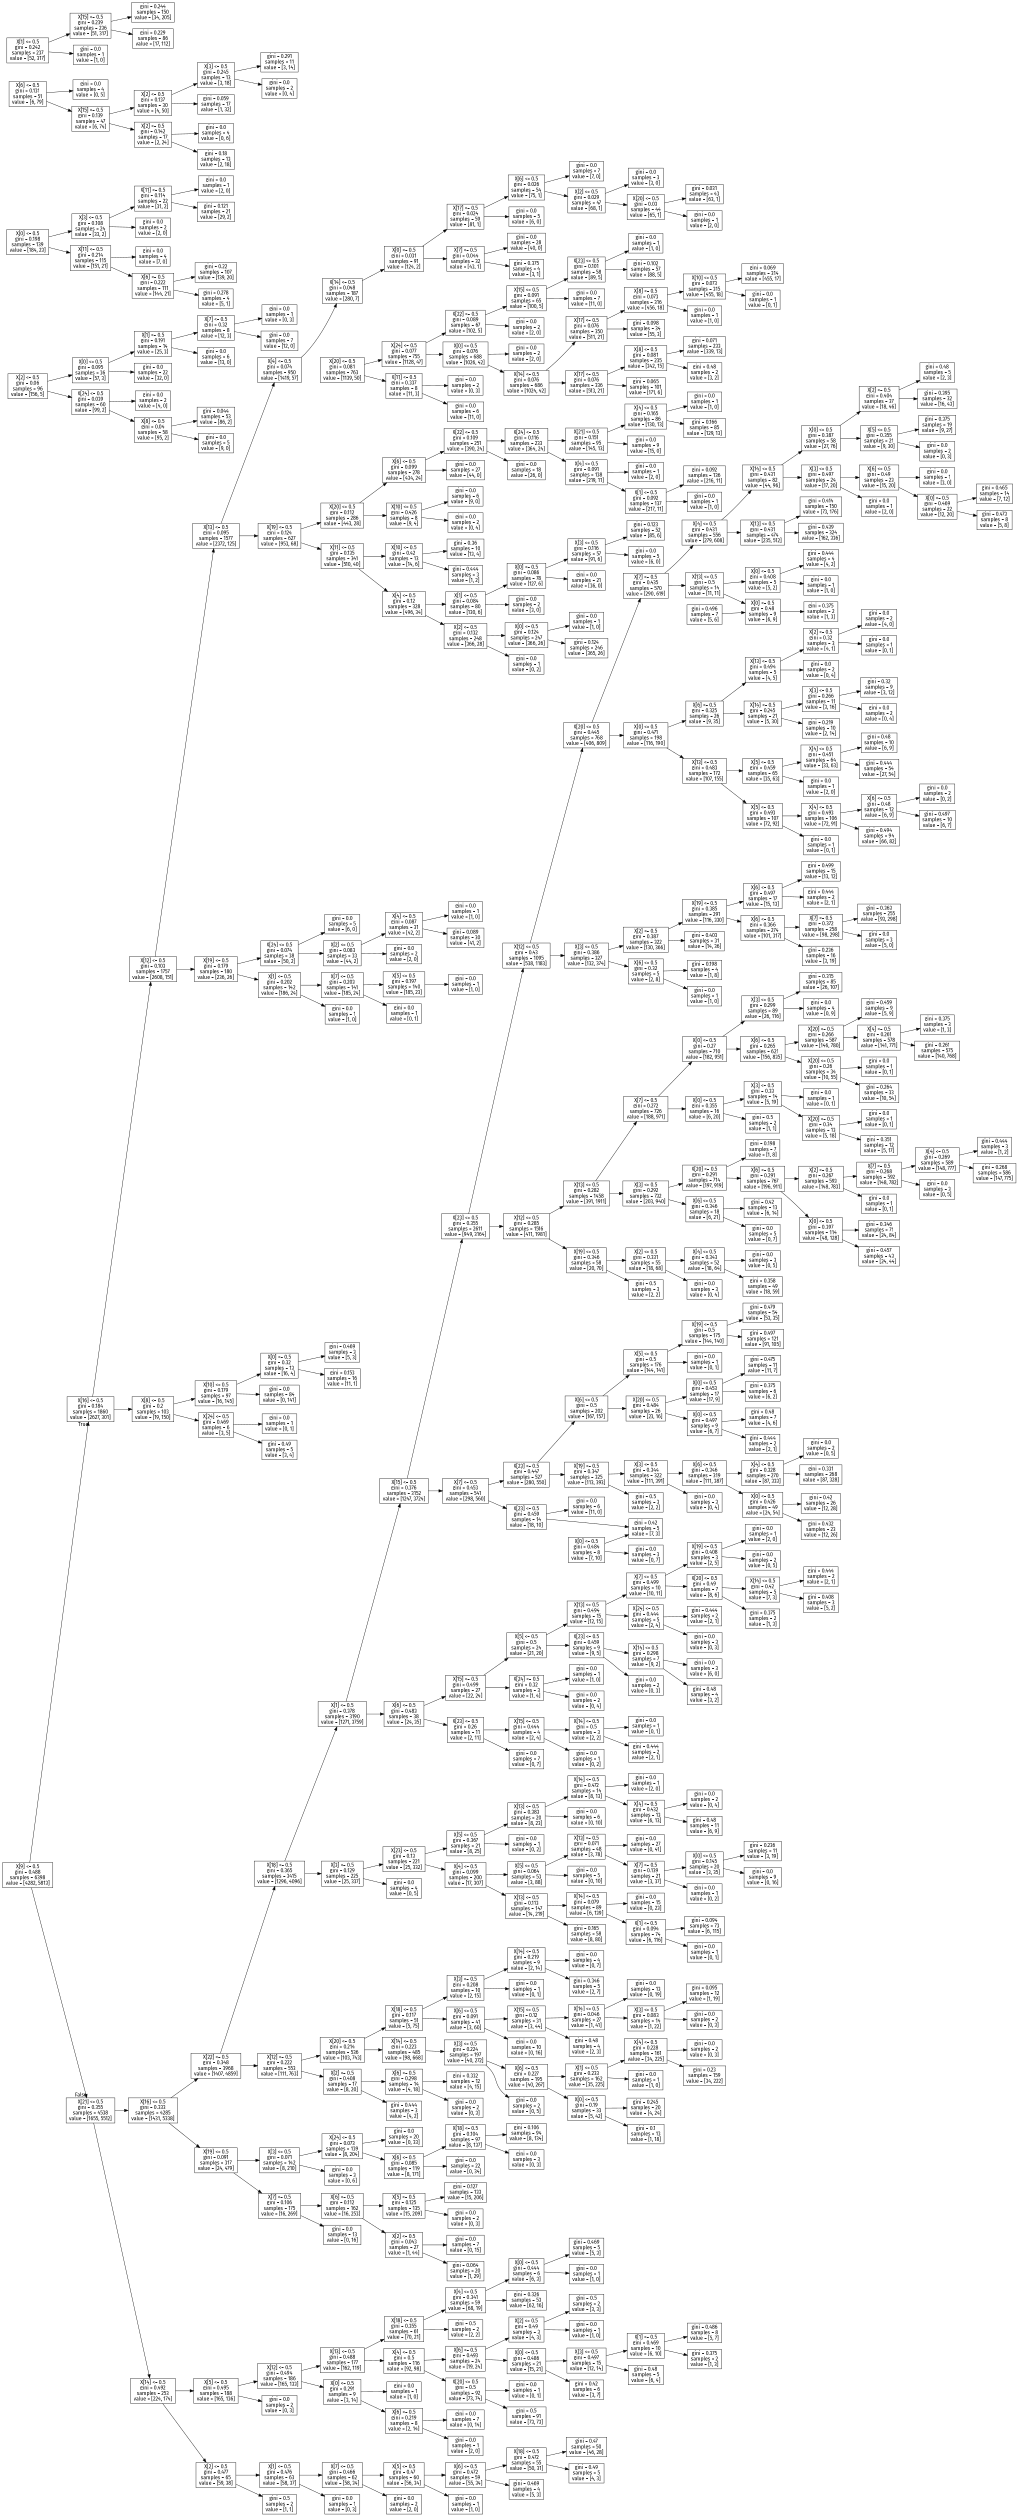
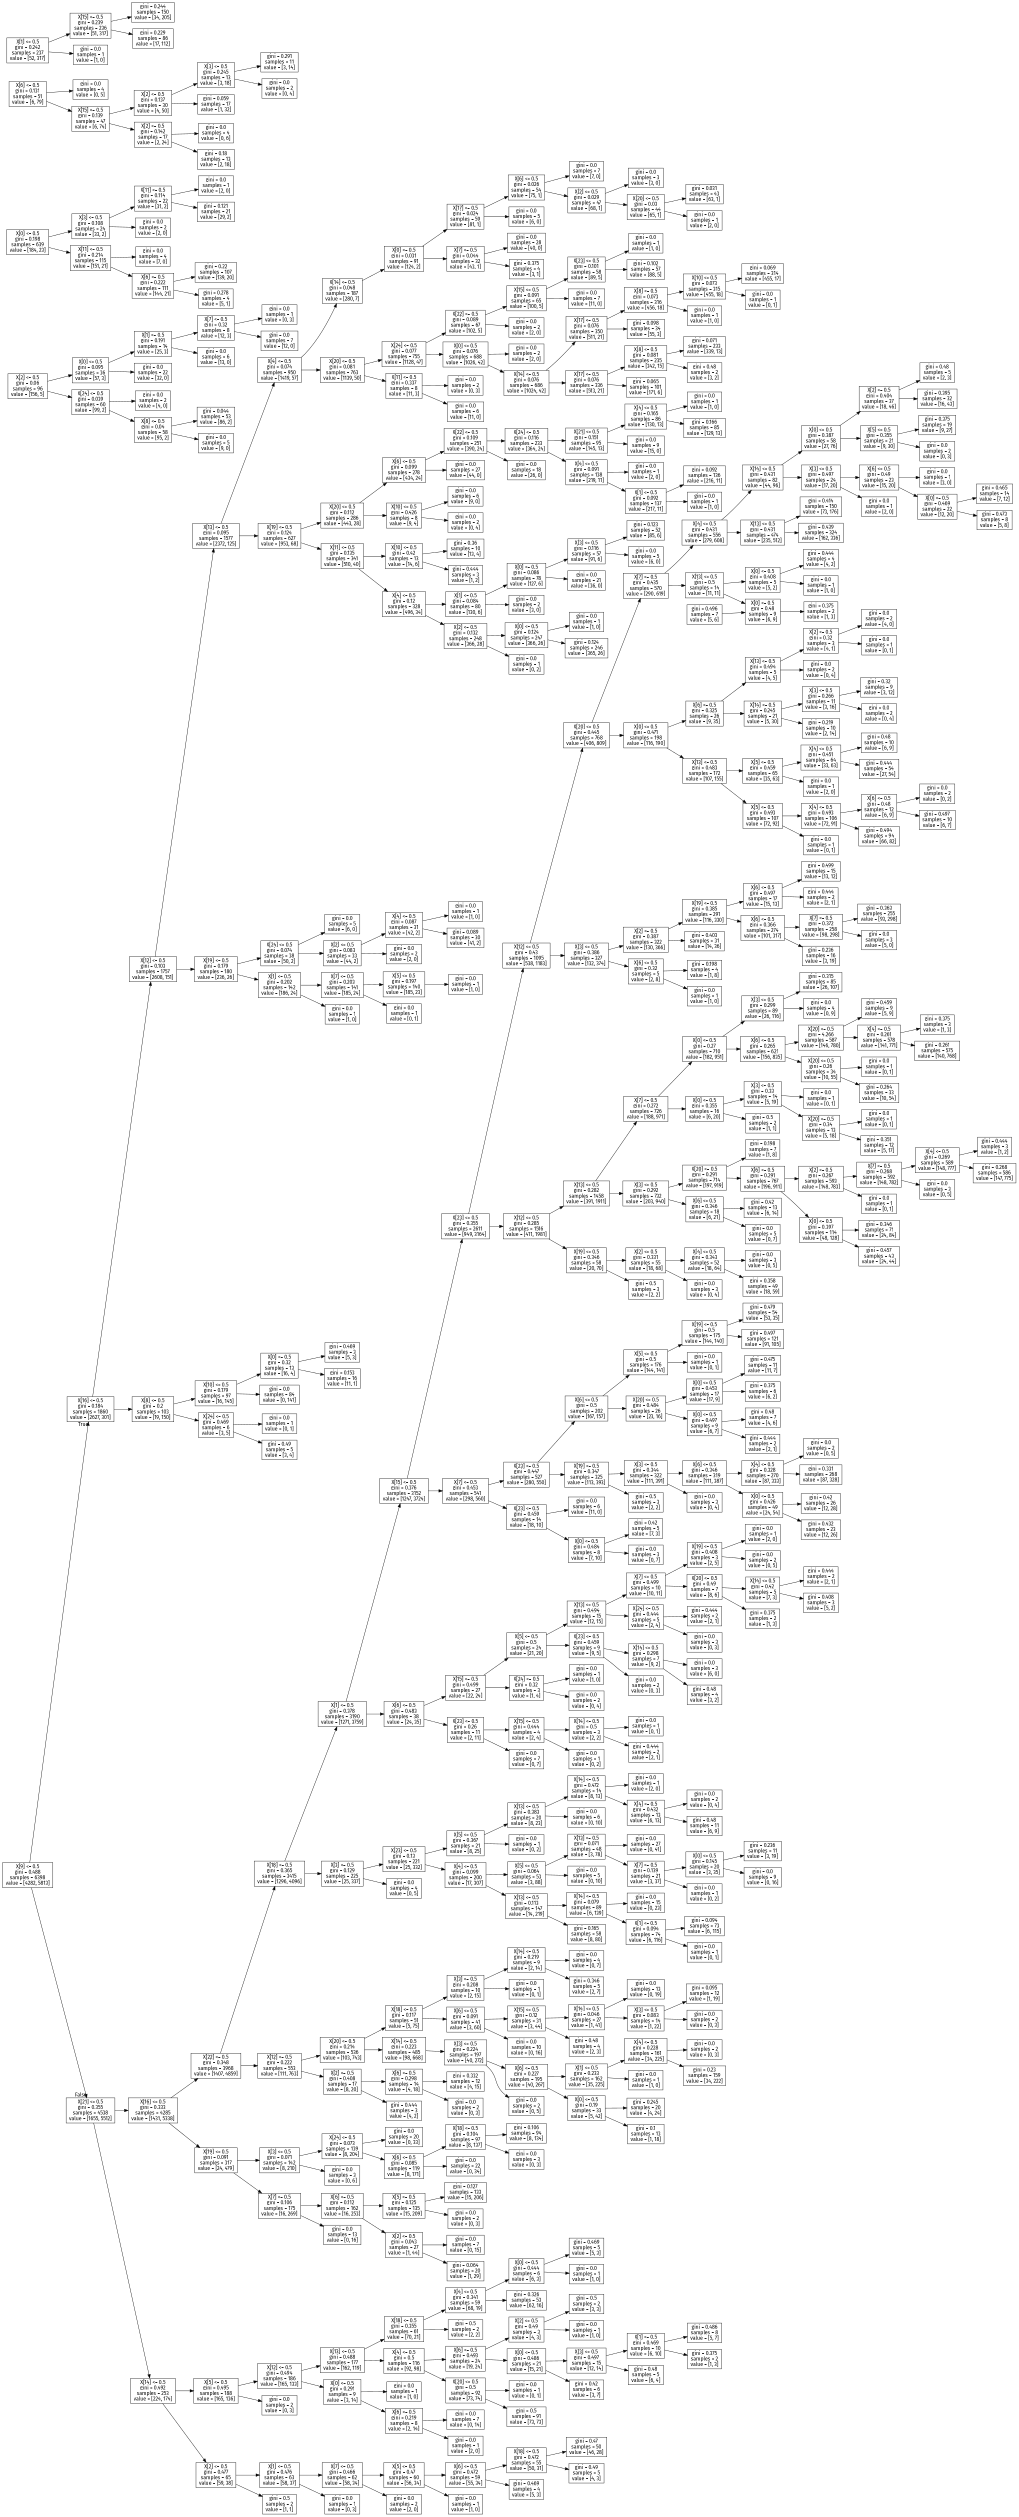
node "X[0] <= 0.5 gini = 0.198 samples = 139 value = [184, 23]": label "X[0] <= 0.5 gini = 0.198 samples = 139 value = [184, 23]" -> "X[0] <= 0.5 gini = 0.198 samples = 639 value = [184, 23]"
edge "X[4] <= 0.5 gini = 0.074 samples = 950 value = [1419, 57]" -> "X[20] <= 0.5 gini = 0.081 samples = 763 value = [1139, 50]": added
node "X[20] <= 0.5 gini = 0.266 samples = 587 value = [146, 780]": label "X[20] <= 0.5 gini = 0.266 samples = 587 value = [146, 780]" -> "X[20] <= 0.5 gini = 4.266 samples = 587 value = [146, 780]"
edge "X[23] <= 0.5 gini = 0.459 samples = 14 value = [18, 10]" -> "gini = 0.42 samples = 5 value = [7, 3]": now "X[23] <= 0.5 gini = 0.459 samples = 14 value = [18, 10]" -> "X[0] <= 0.5 gini = 0.484 samples = 8 value = [7, 10]"
